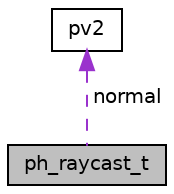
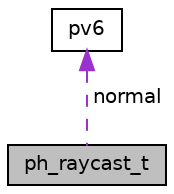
node "pv2": label "pv2" -> "pv6"
